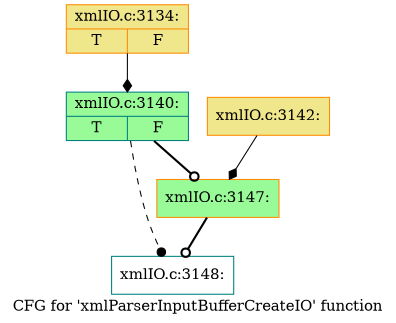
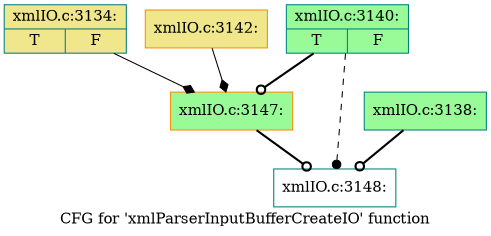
node "xmlIO.c:3134:": color darkorange -> teal
edge "xmlIO.c:3134:" -> "xmlIO.c:3140:": now "xmlIO.c:3134:" -> "xmlIO.c:3147:"
node "xmlIO.c:3138:": added
